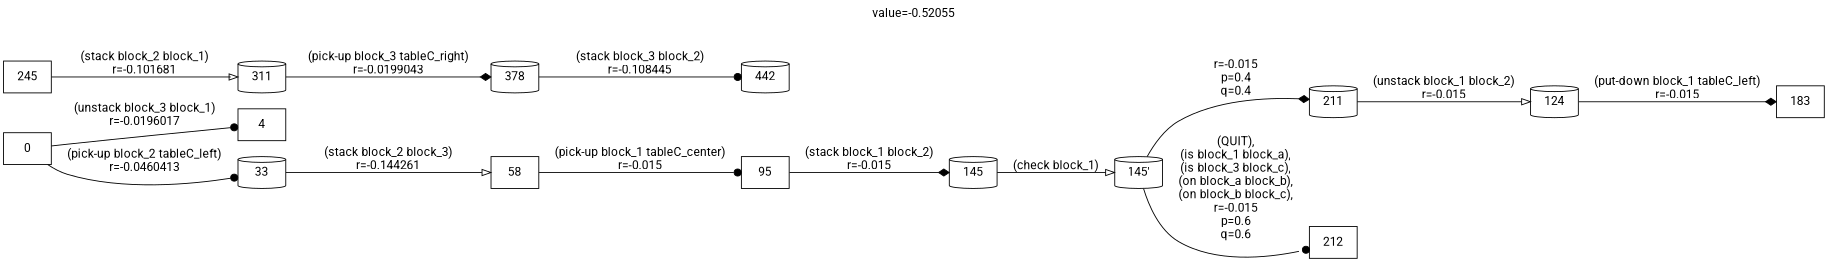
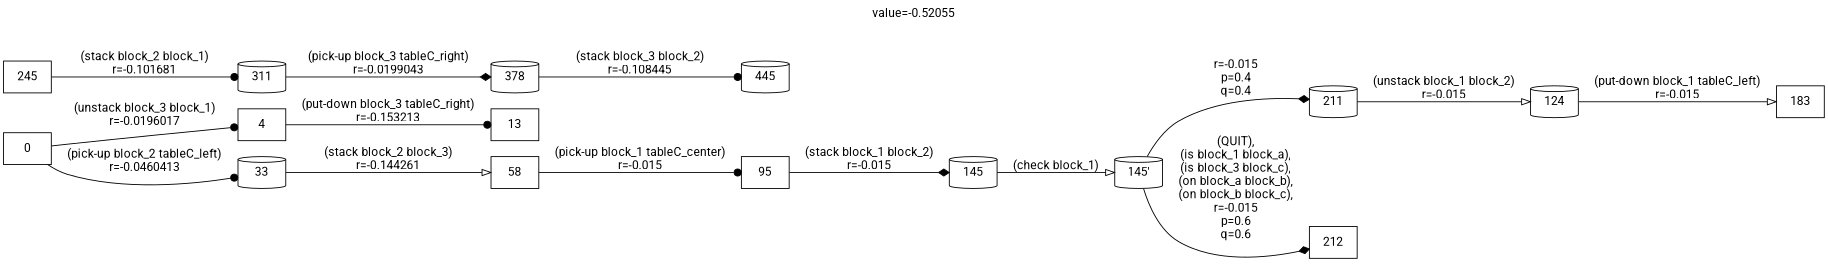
edge "245" -> "311": arrowhead onormal -> dot
node "442": label "442" -> "445"
edge "124" -> "183": arrowhead diamond -> onormal
node "13": added
edge "145'" -> "212": arrowhead dot -> diamond
